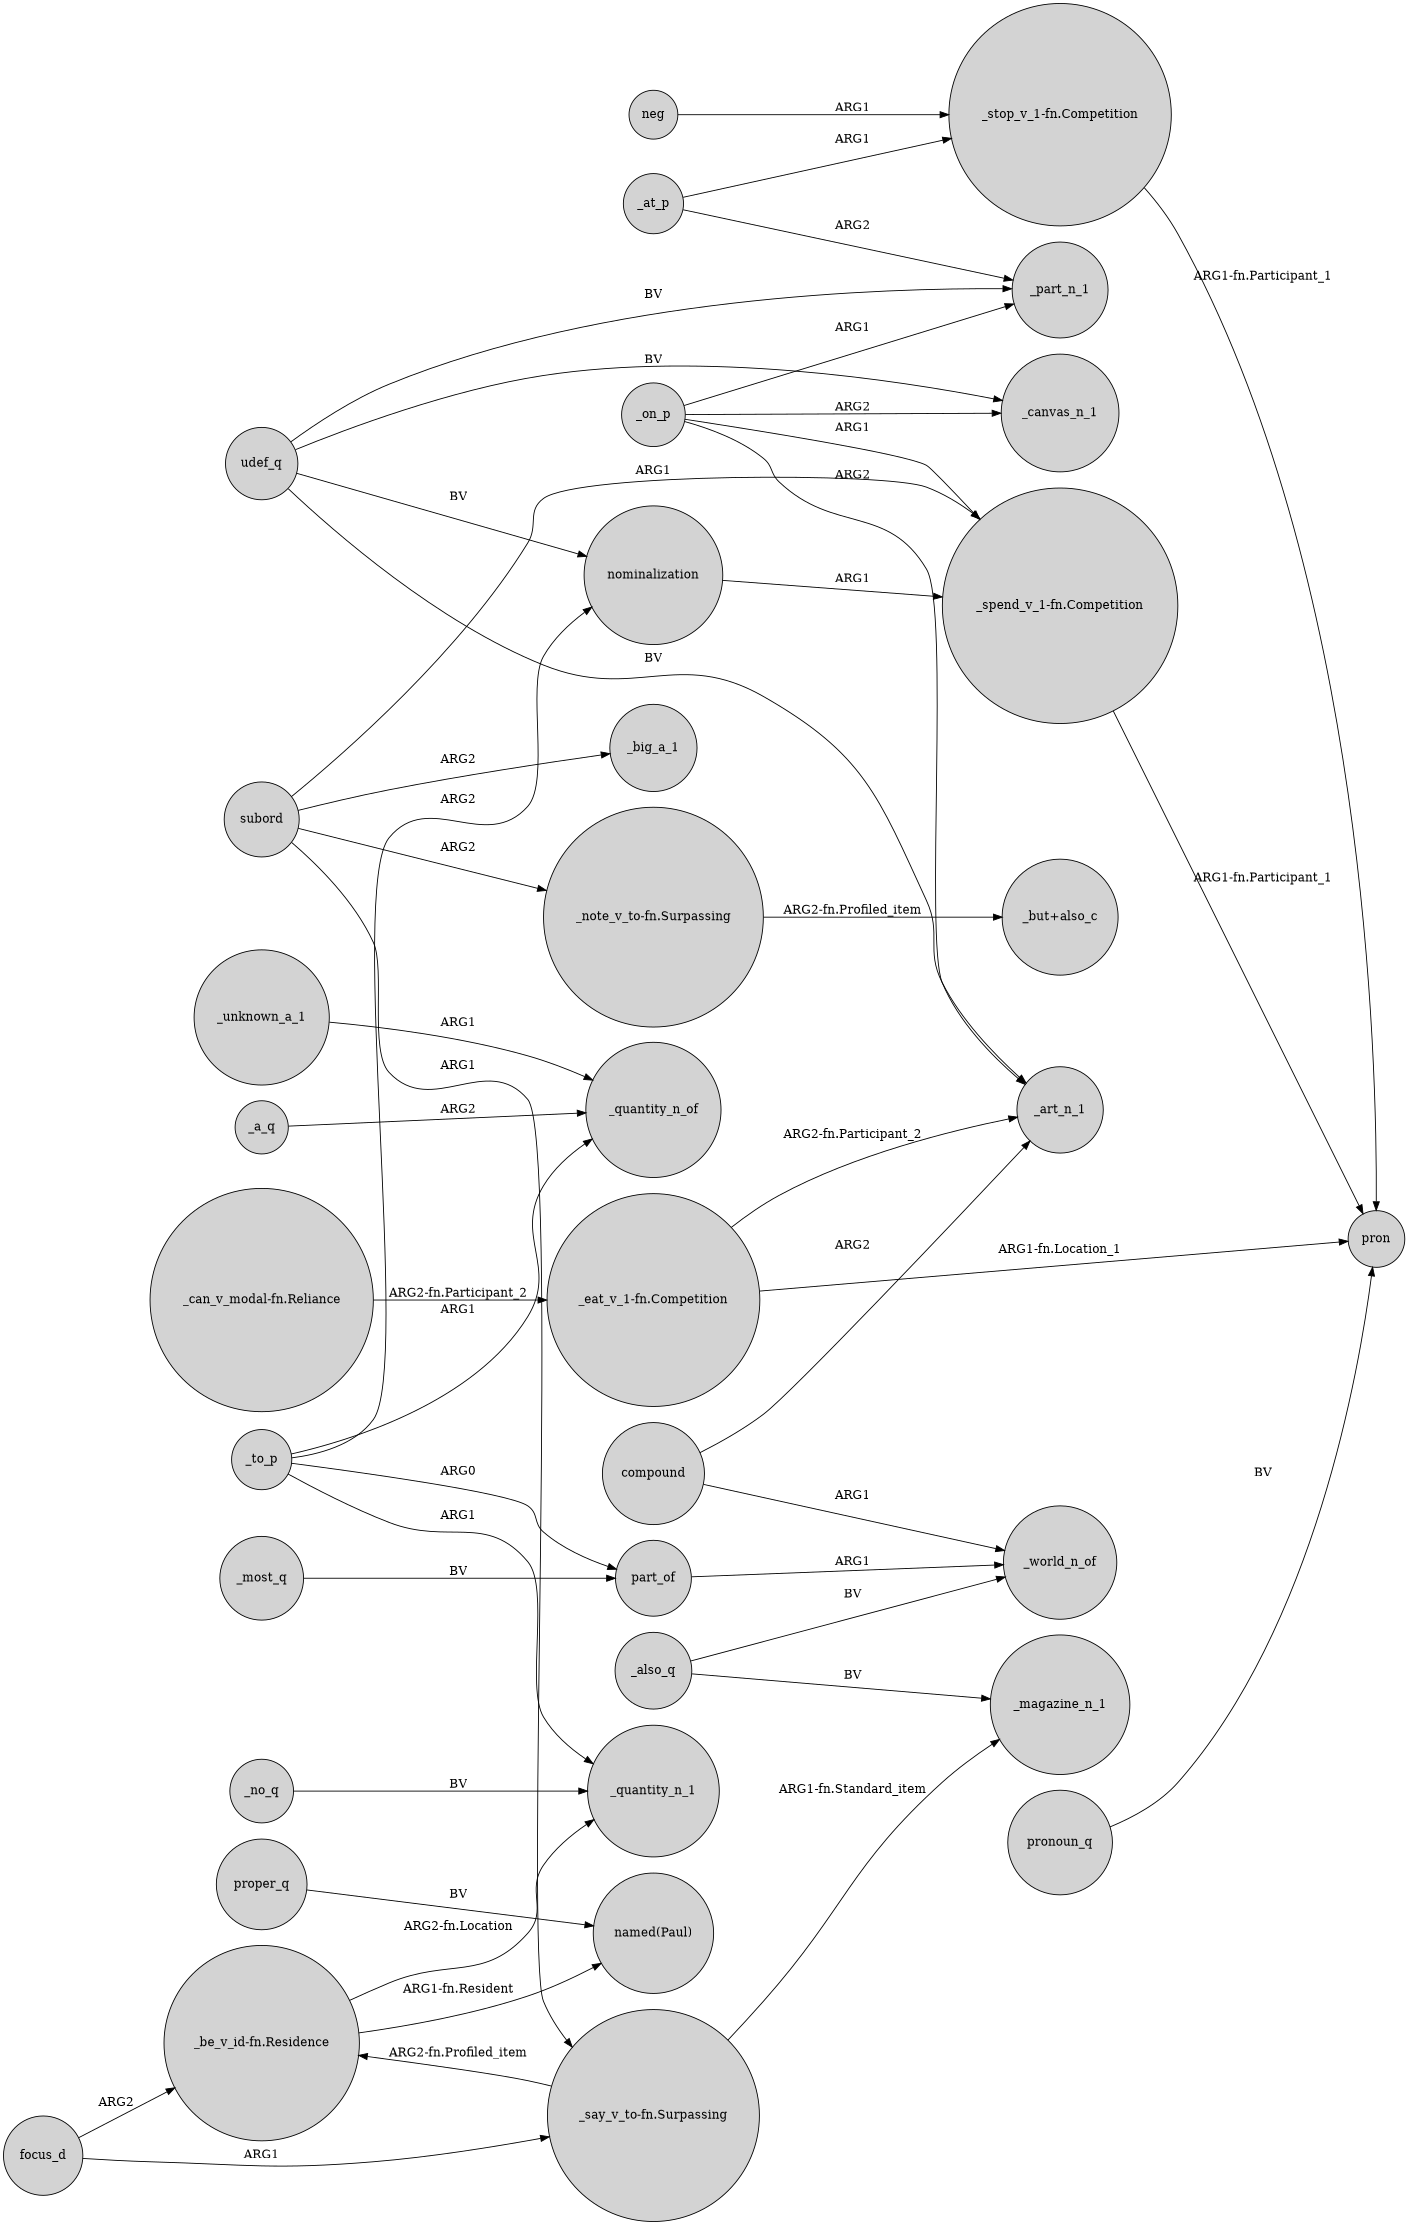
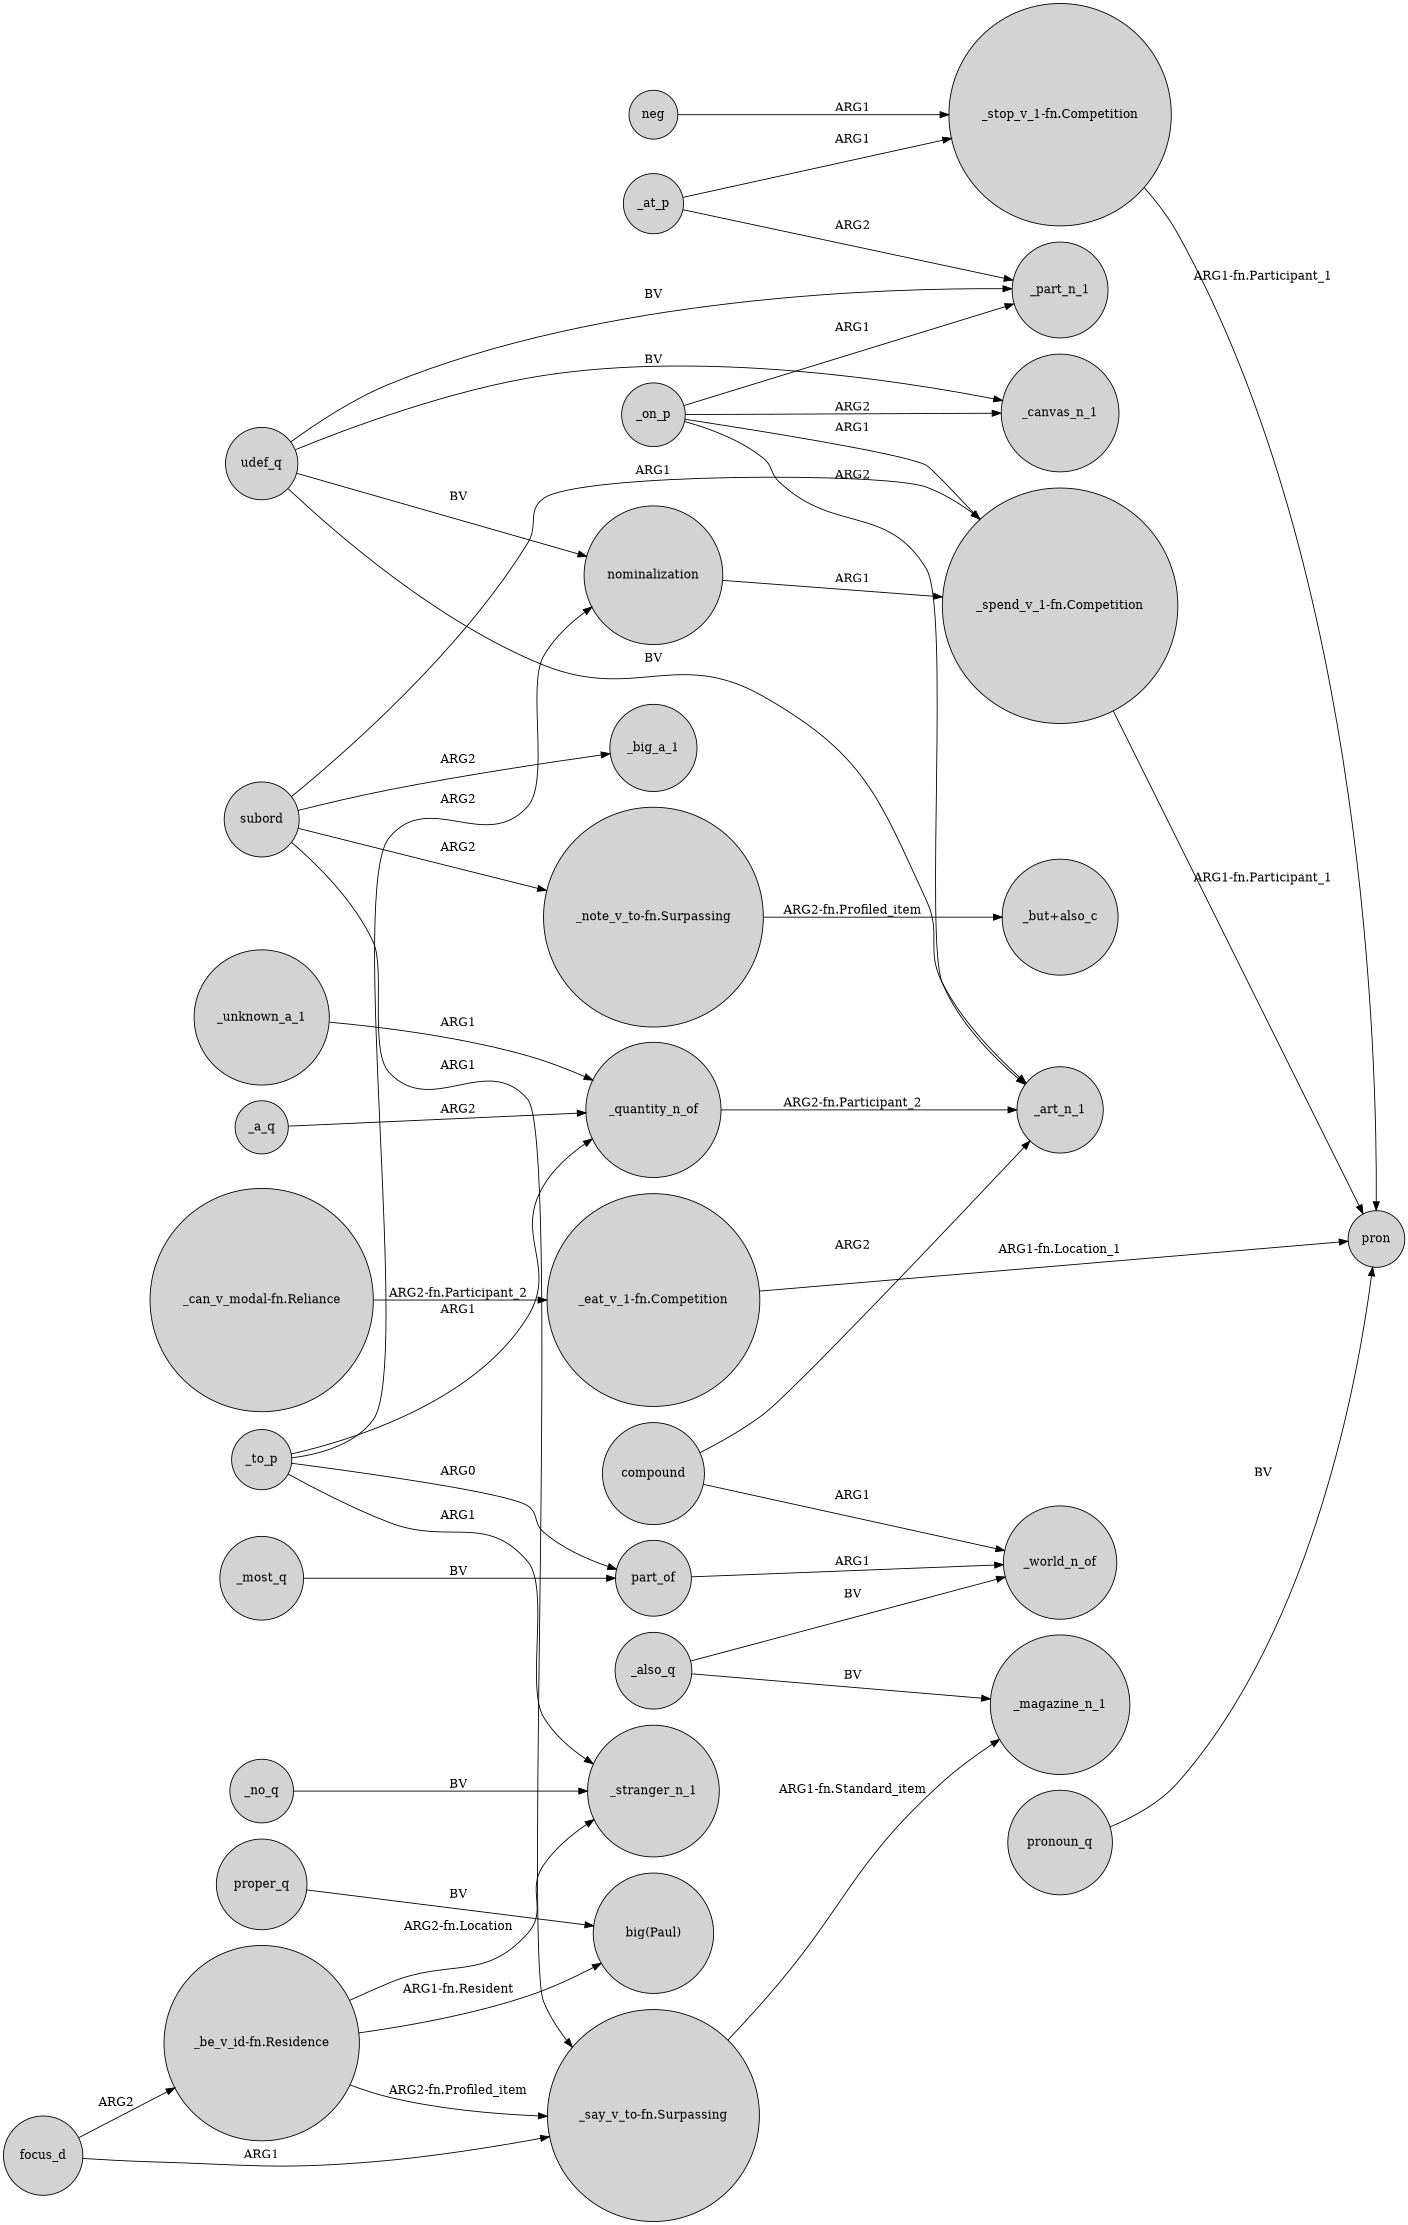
edge "_eat_v_1-fn.Competition" -> "_art_n_1": now "_quantity_n_of" -> "_art_n_1"
node "_quantity_n_1": label "_quantity_n_1" -> "_stranger_n_1"
node "named(Paul)": label "named(Paul)" -> "big(Paul)"
edge "_say_v_to-fn.Surpassing" -> "_be_v_id-fn.Residence": reversed
